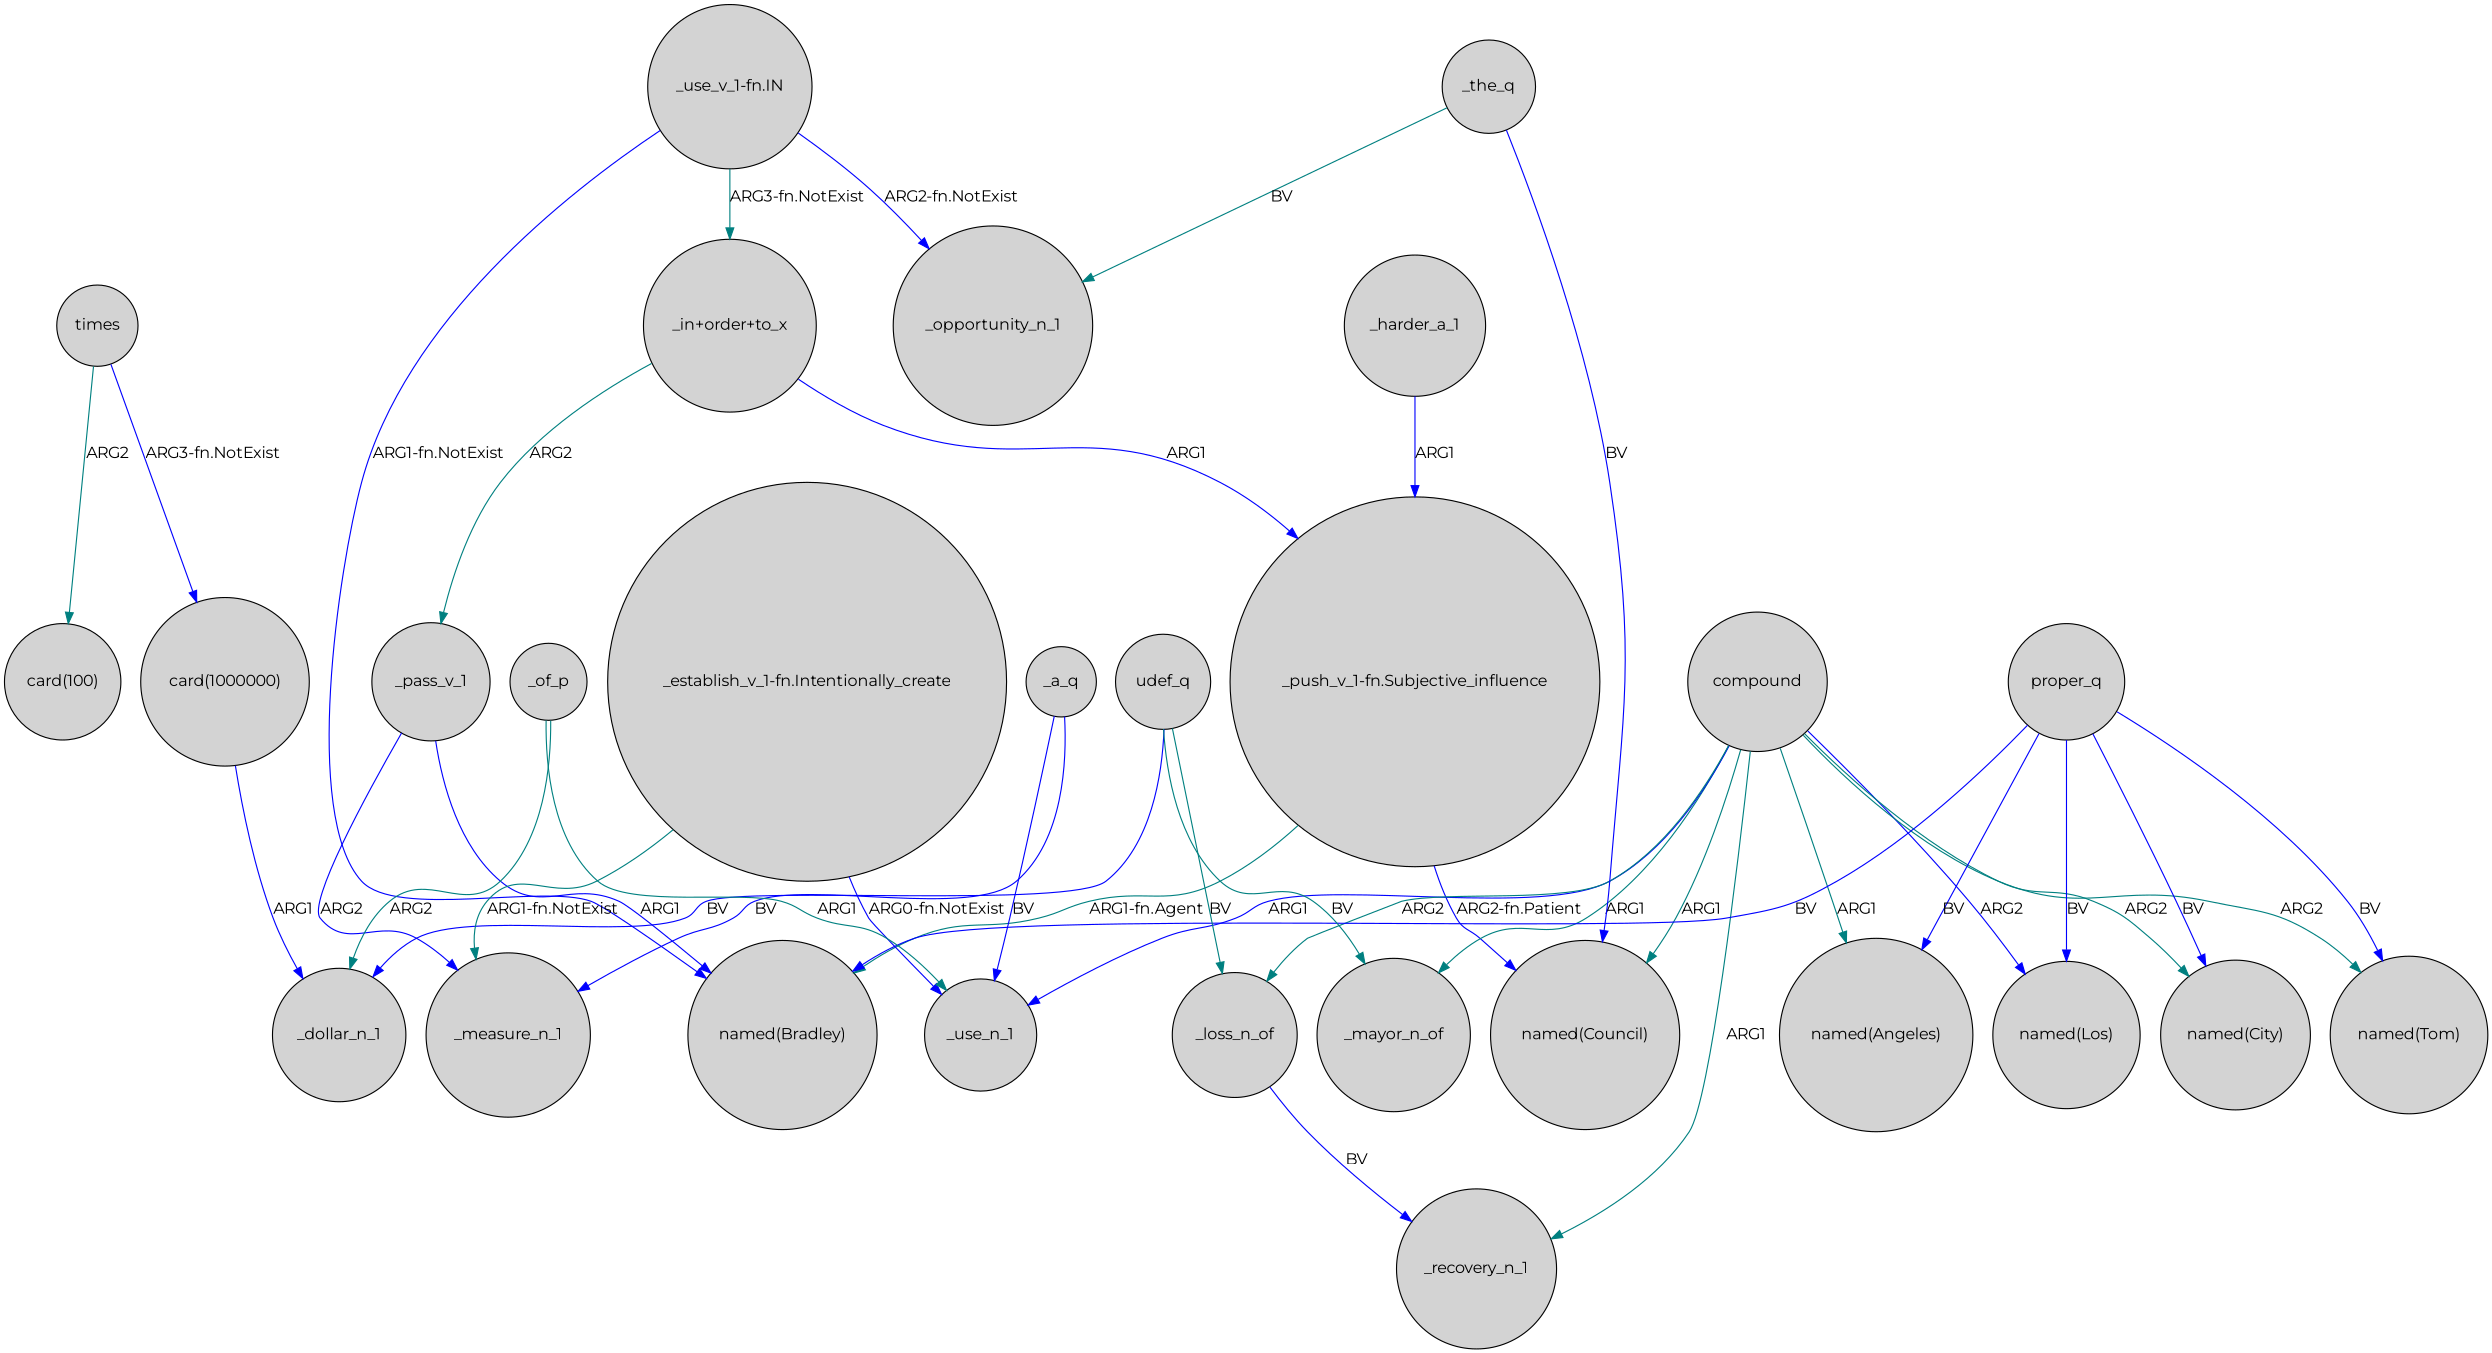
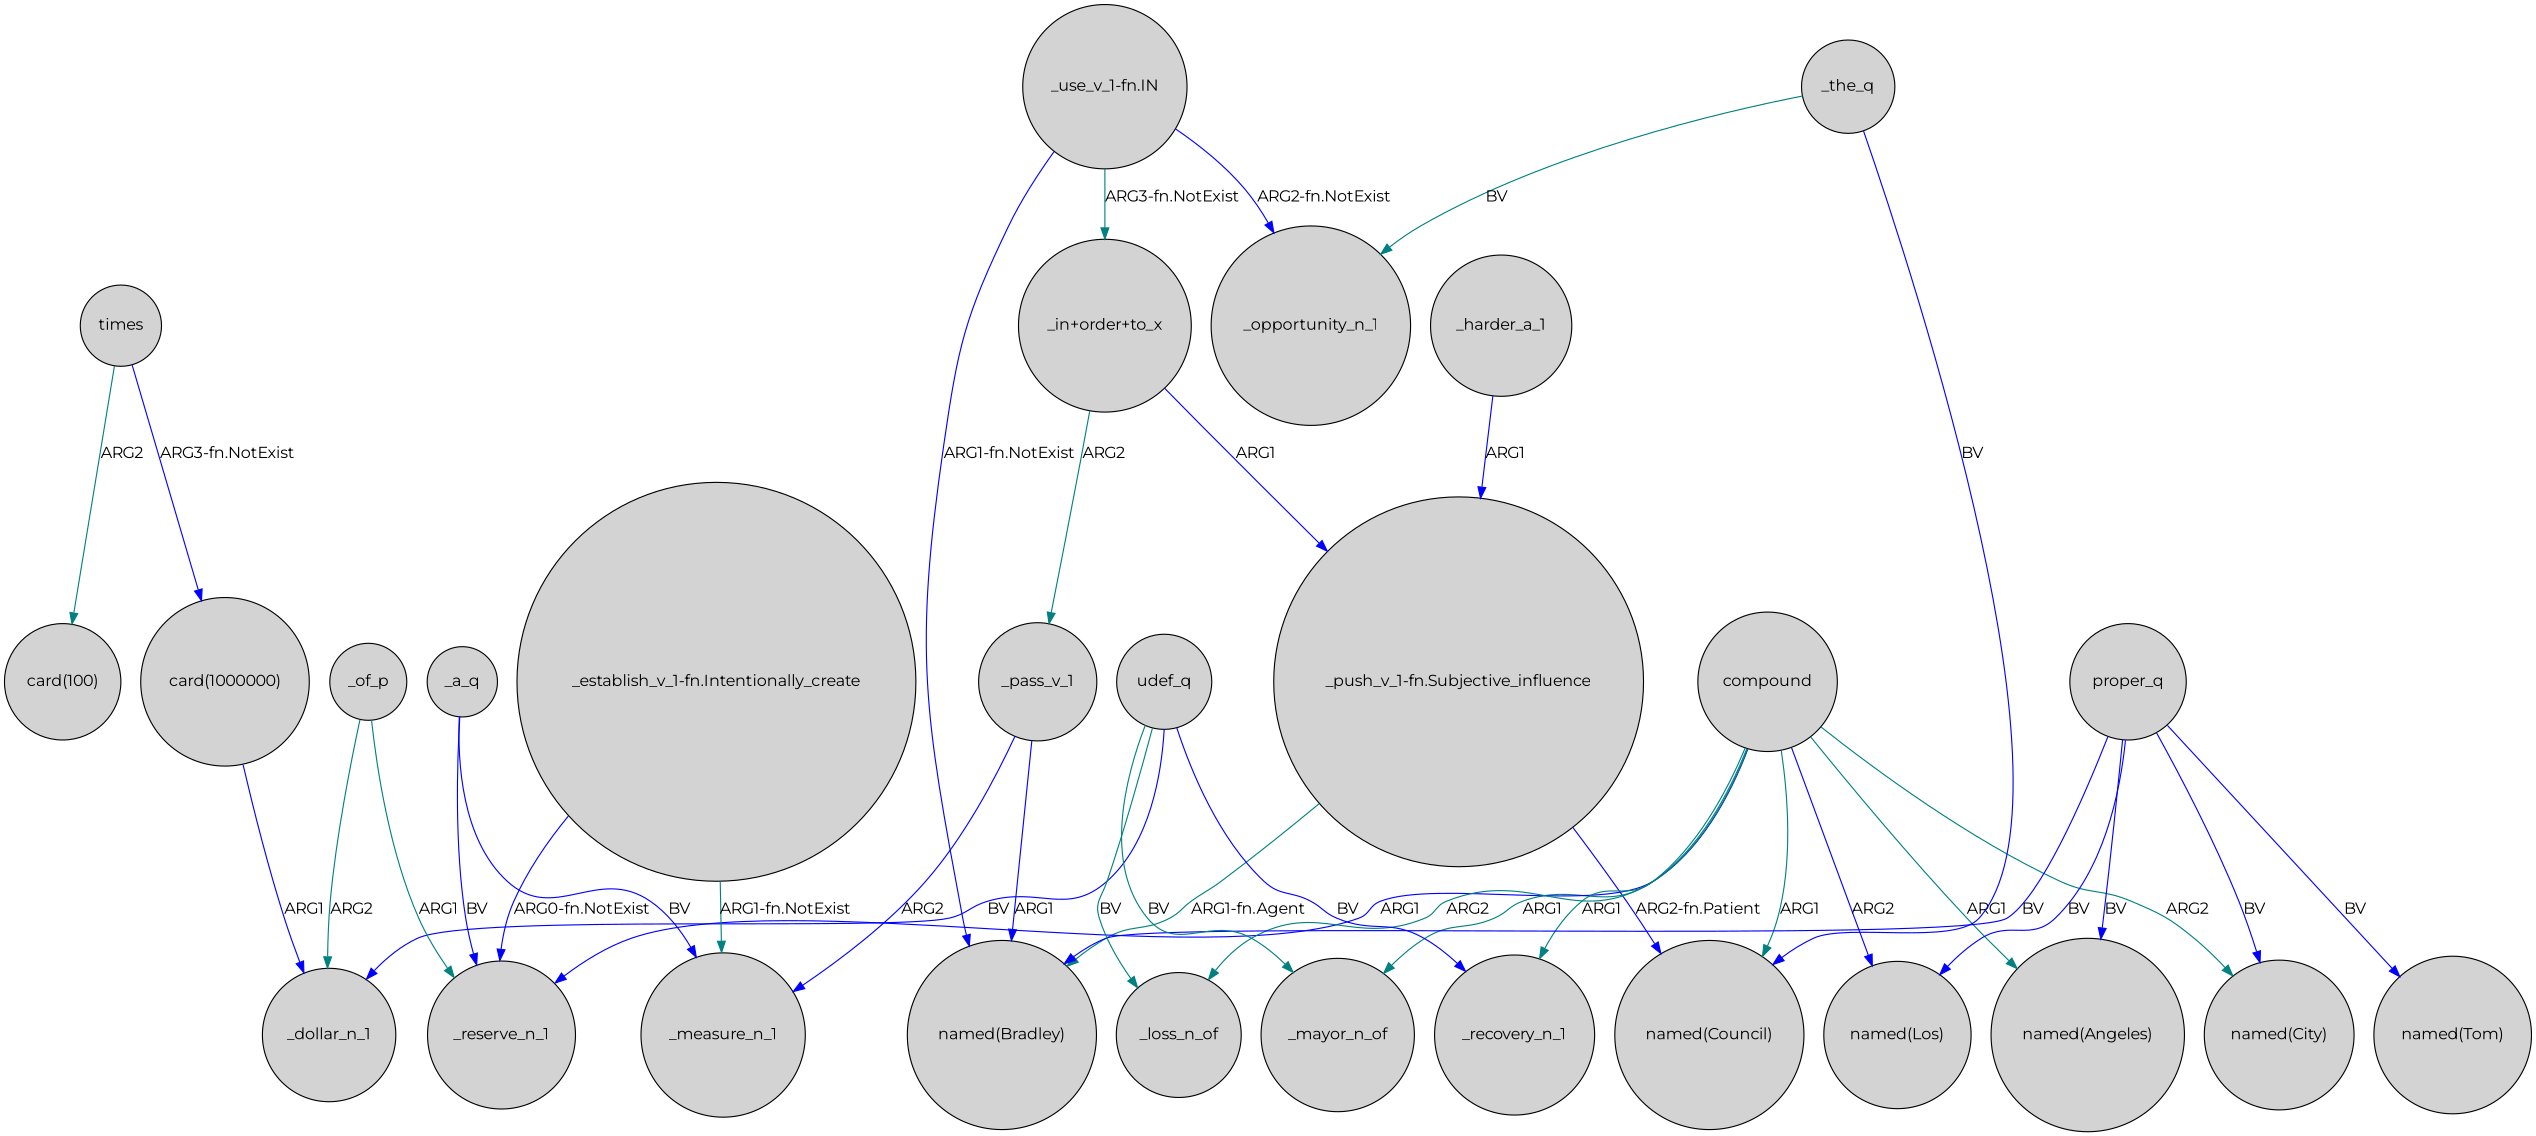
edge "compound" -> "named(Tom)": removed, label "ARG2"
node "_use_n_1": label "_use_n_1" -> "_reserve_n_1"
edge "_loss_n_of" -> "_recovery_n_1": now "udef_q" -> "_recovery_n_1"
